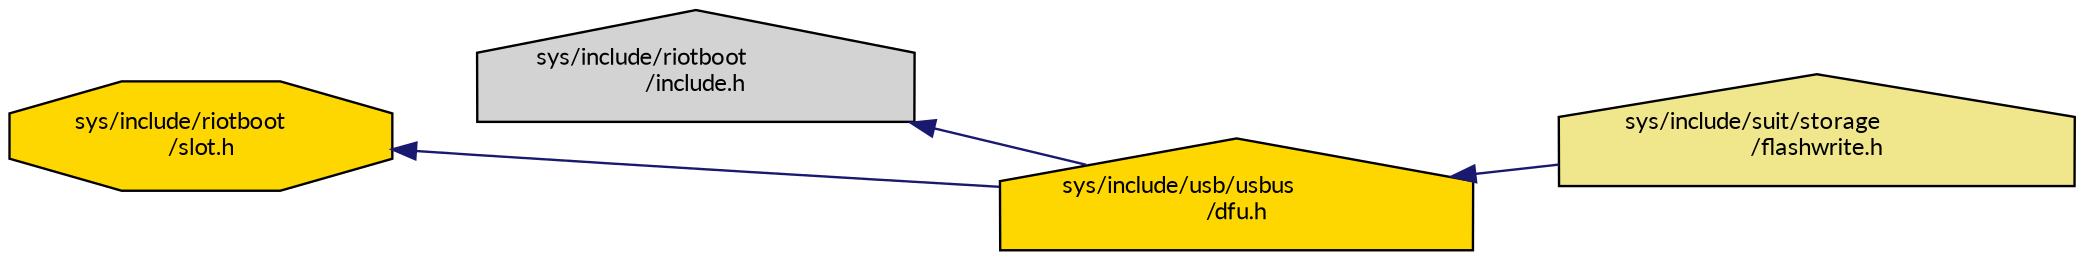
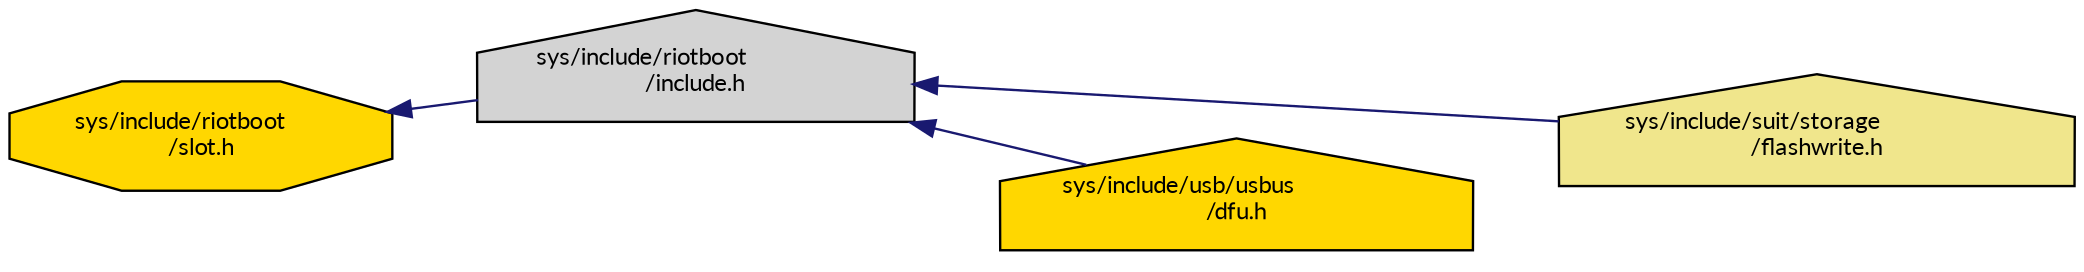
edge "sys/include/usb/usbus /dfu.h" -> "sys/include/riotboot /slot.h": now "sys/include/riotboot /include.h" -> "sys/include/riotboot /slot.h"
edge "sys/include/suit/storage /flashwrite.h" -> "sys/include/usb/usbus /dfu.h": now "sys/include/suit/storage /flashwrite.h" -> "sys/include/riotboot /include.h"
